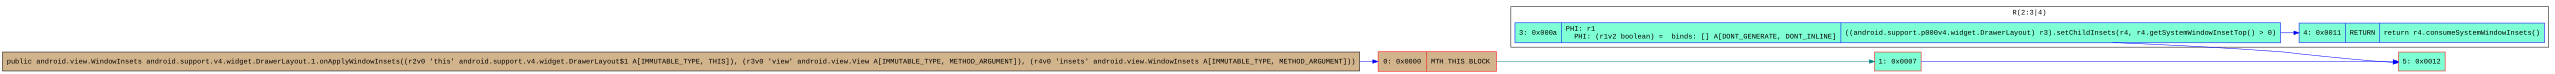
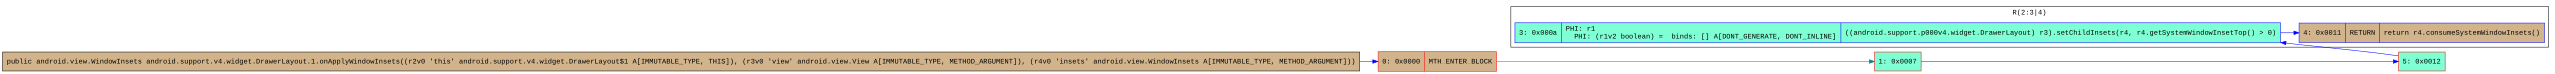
node "4: 0x0011": fillcolor aquamarine -> tan
edge "3: 0x000a" -> "5: 0x0012": reversed
node "0: 0x0000": text "MTH_THIS_BLOCK" -> "MTH_ENTER_BLOCK"
